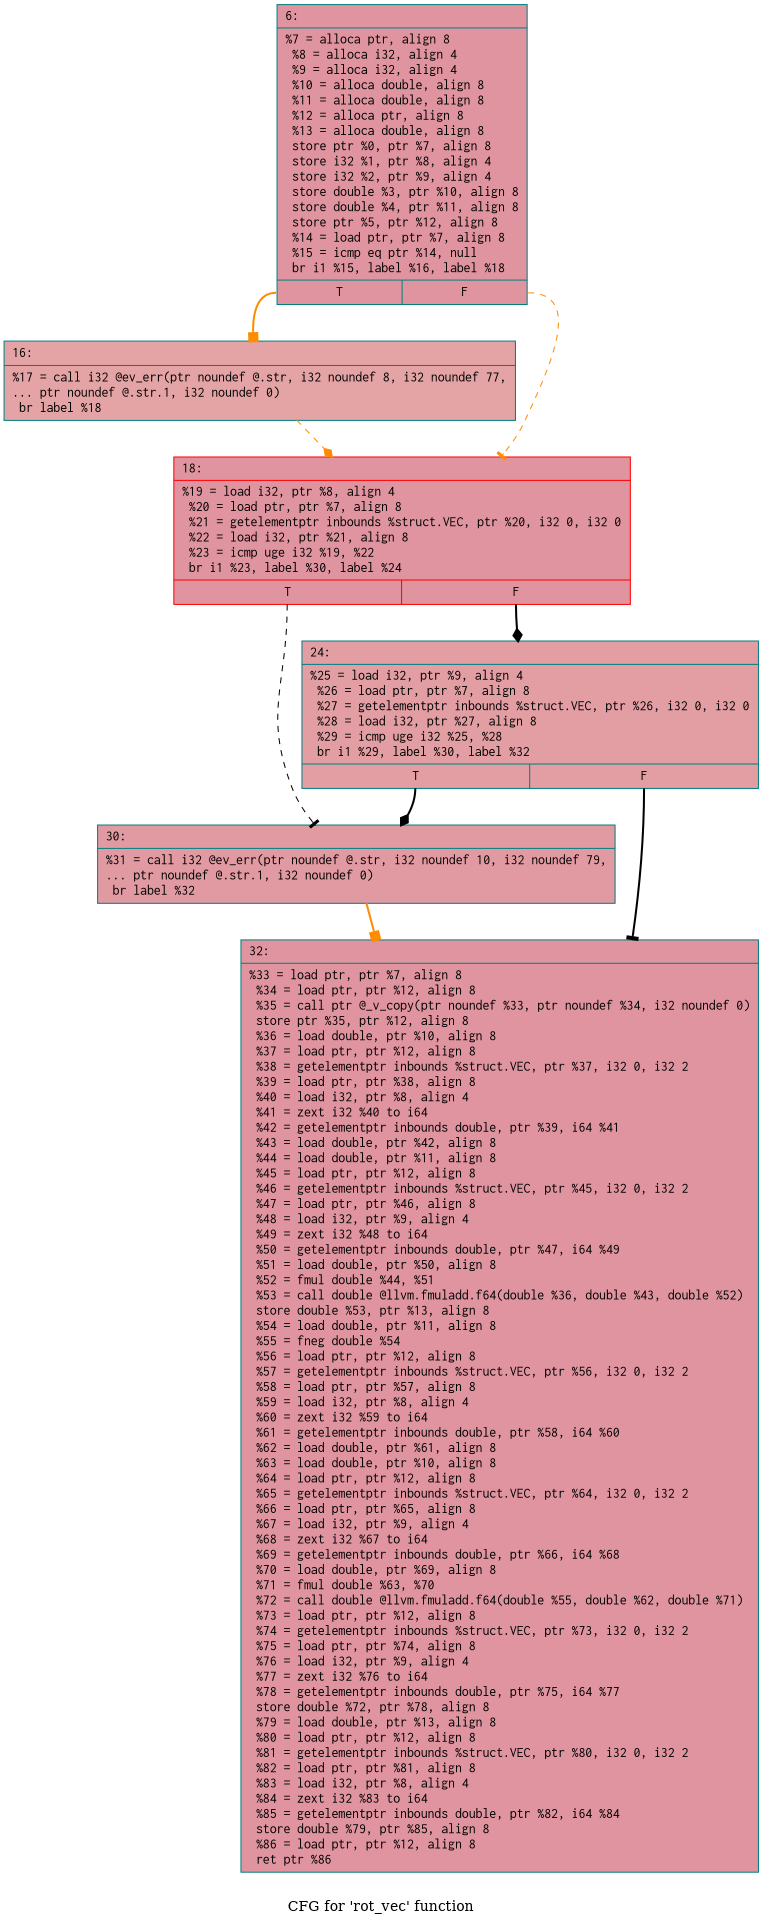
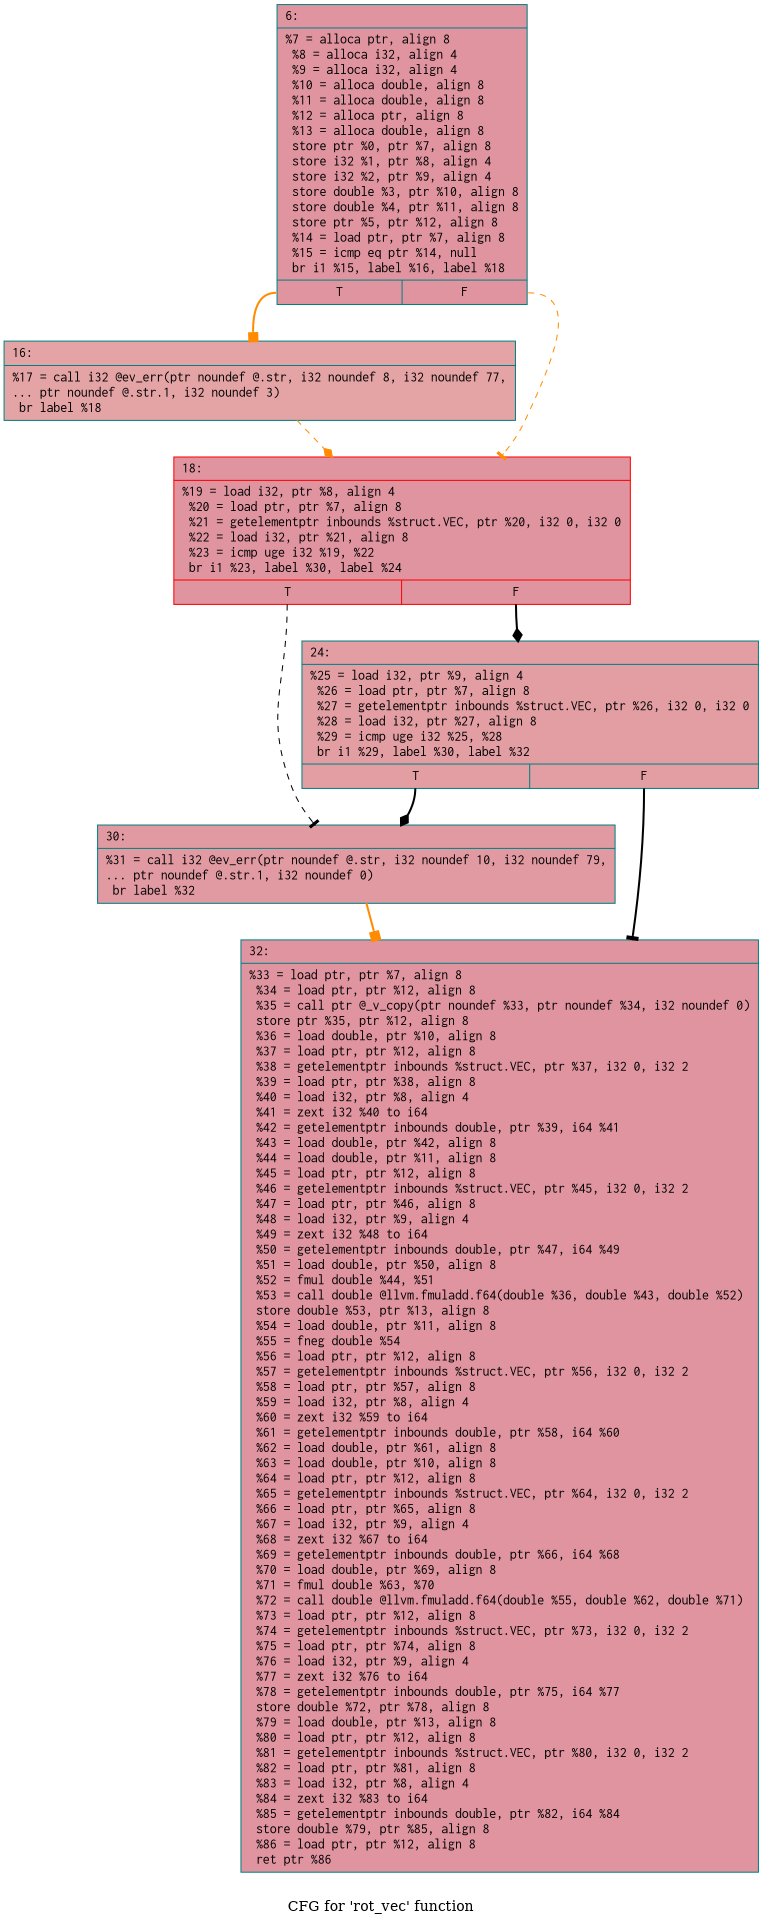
node "16:": text "... ptr noundef @.str.1, i32 noundef 0)" -> "... ptr noundef @.str.1, i32 noundef 3)"
